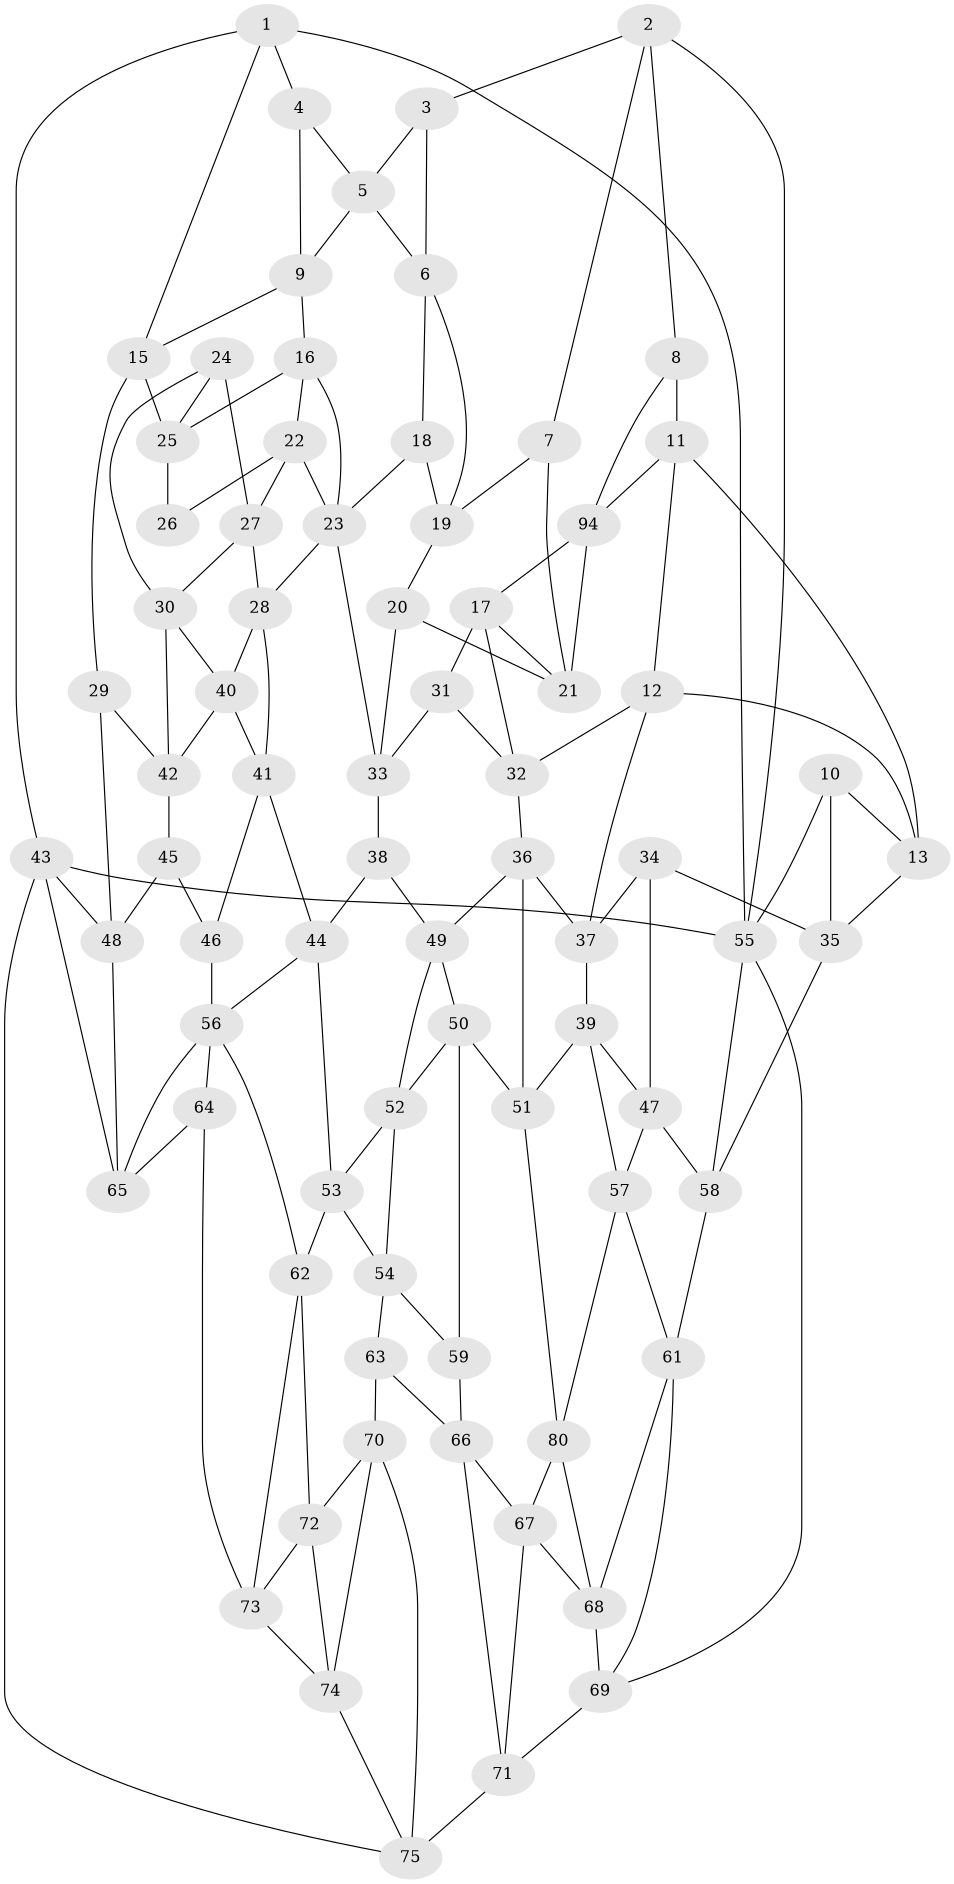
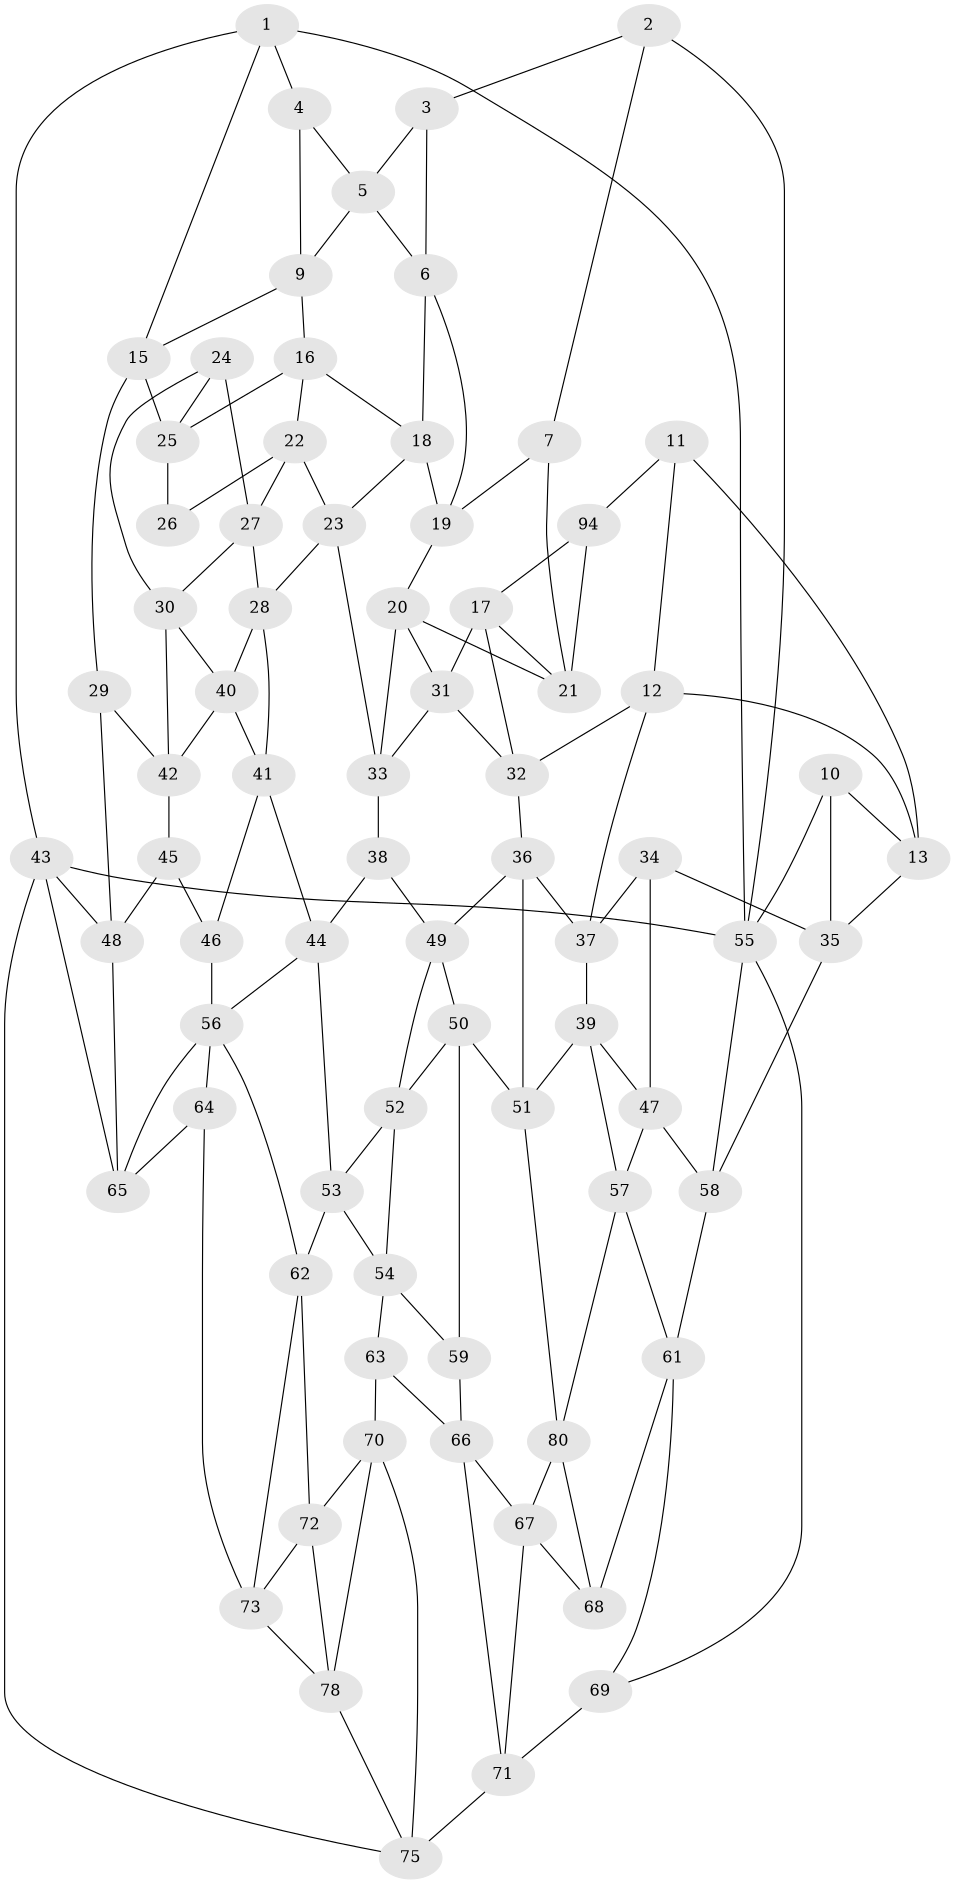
node "8": removed
edge "16" -- "23": now "16" -- "18"
edge "20" -- "31": added
edge "68" -- "69": removed
node "74": label "74" -> "78"
